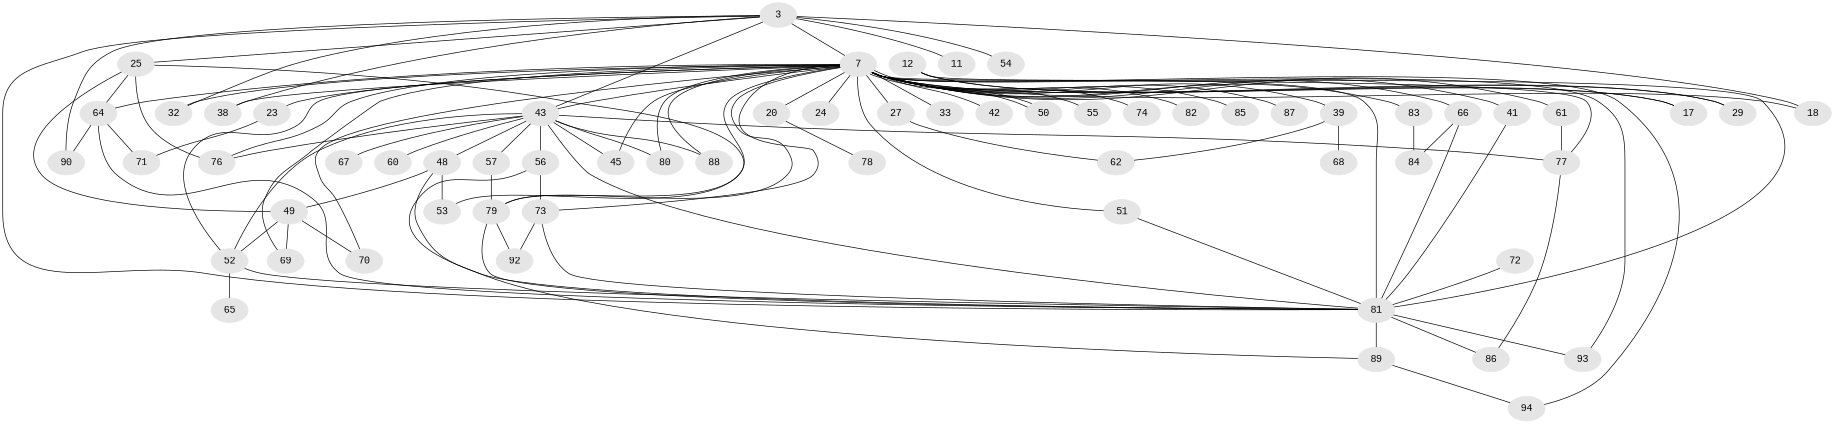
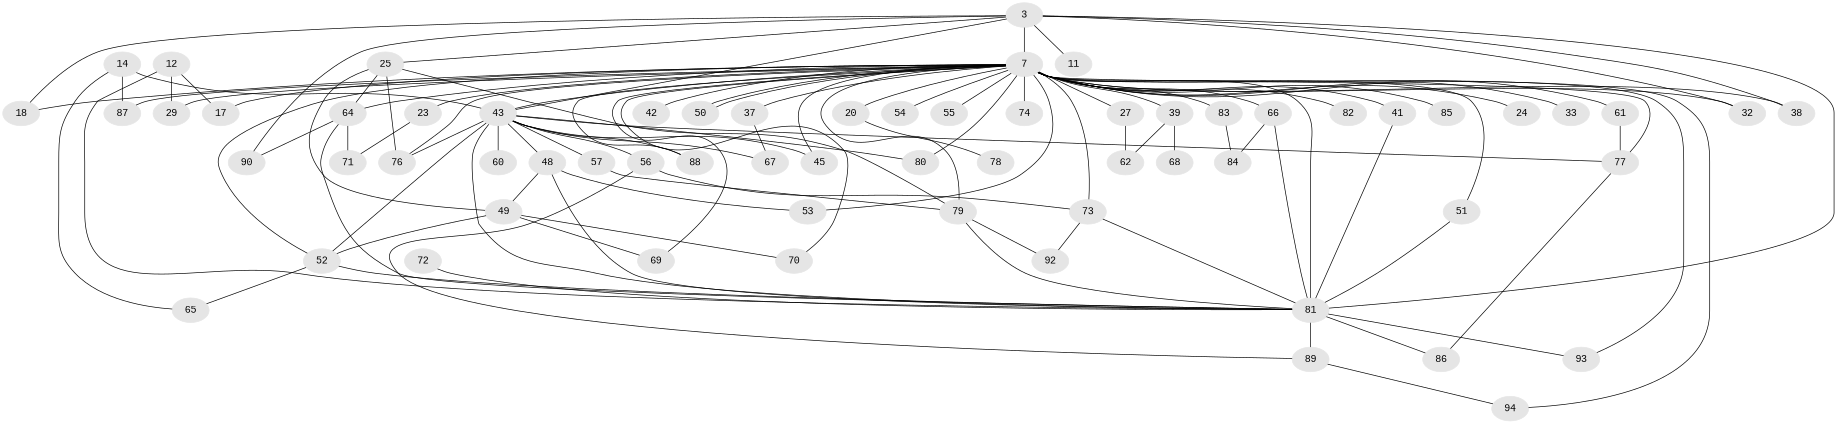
edge "3" -- "54": now "7" -- "54"
node "14": added
node "37": added
